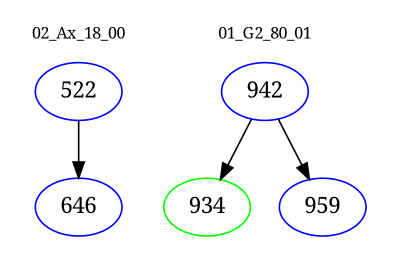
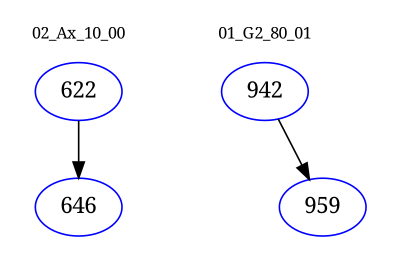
cluster "02_Ax_18_00": label "02_Ax_18_00" -> "02_Ax_10_00"
node "522": label "522" -> "622"
node "934": removed
